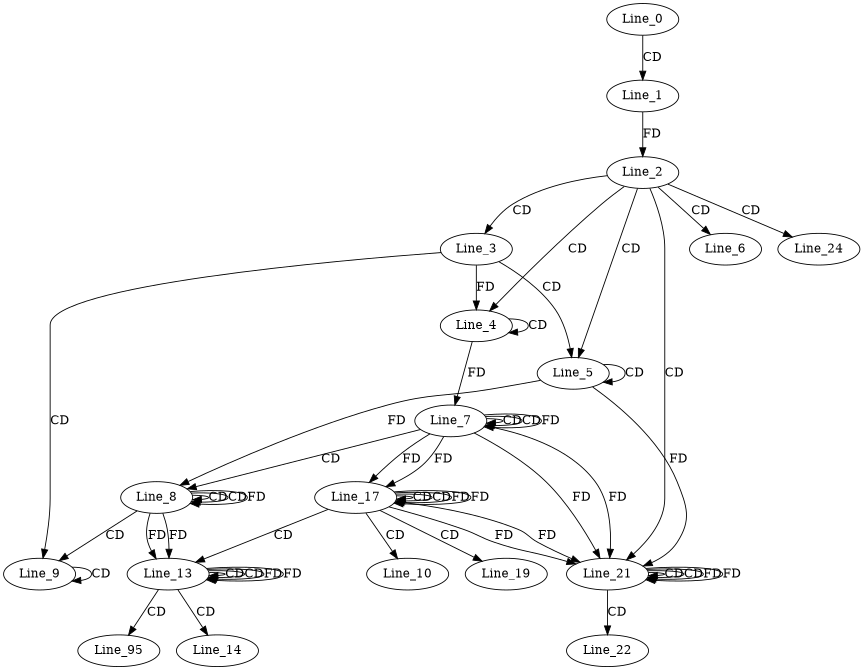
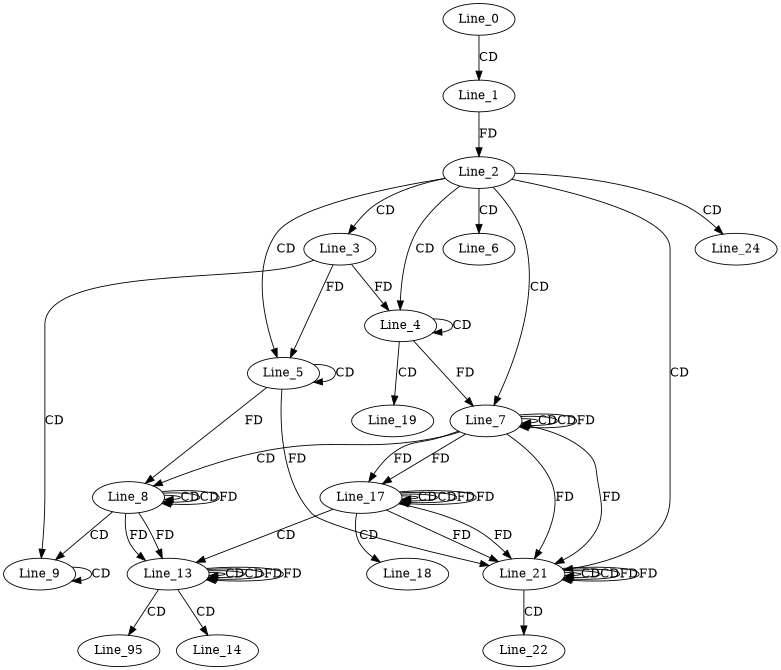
edge "Line_3" -> "Line_5": label "CD" -> "FD"
edge "Line_2" -> "Line_7": added, label "CD"
edge "Line_17" -> "Line_19": now "Line_4" -> "Line_19"
node "Line_10": label "Line_10" -> "Line_18"
